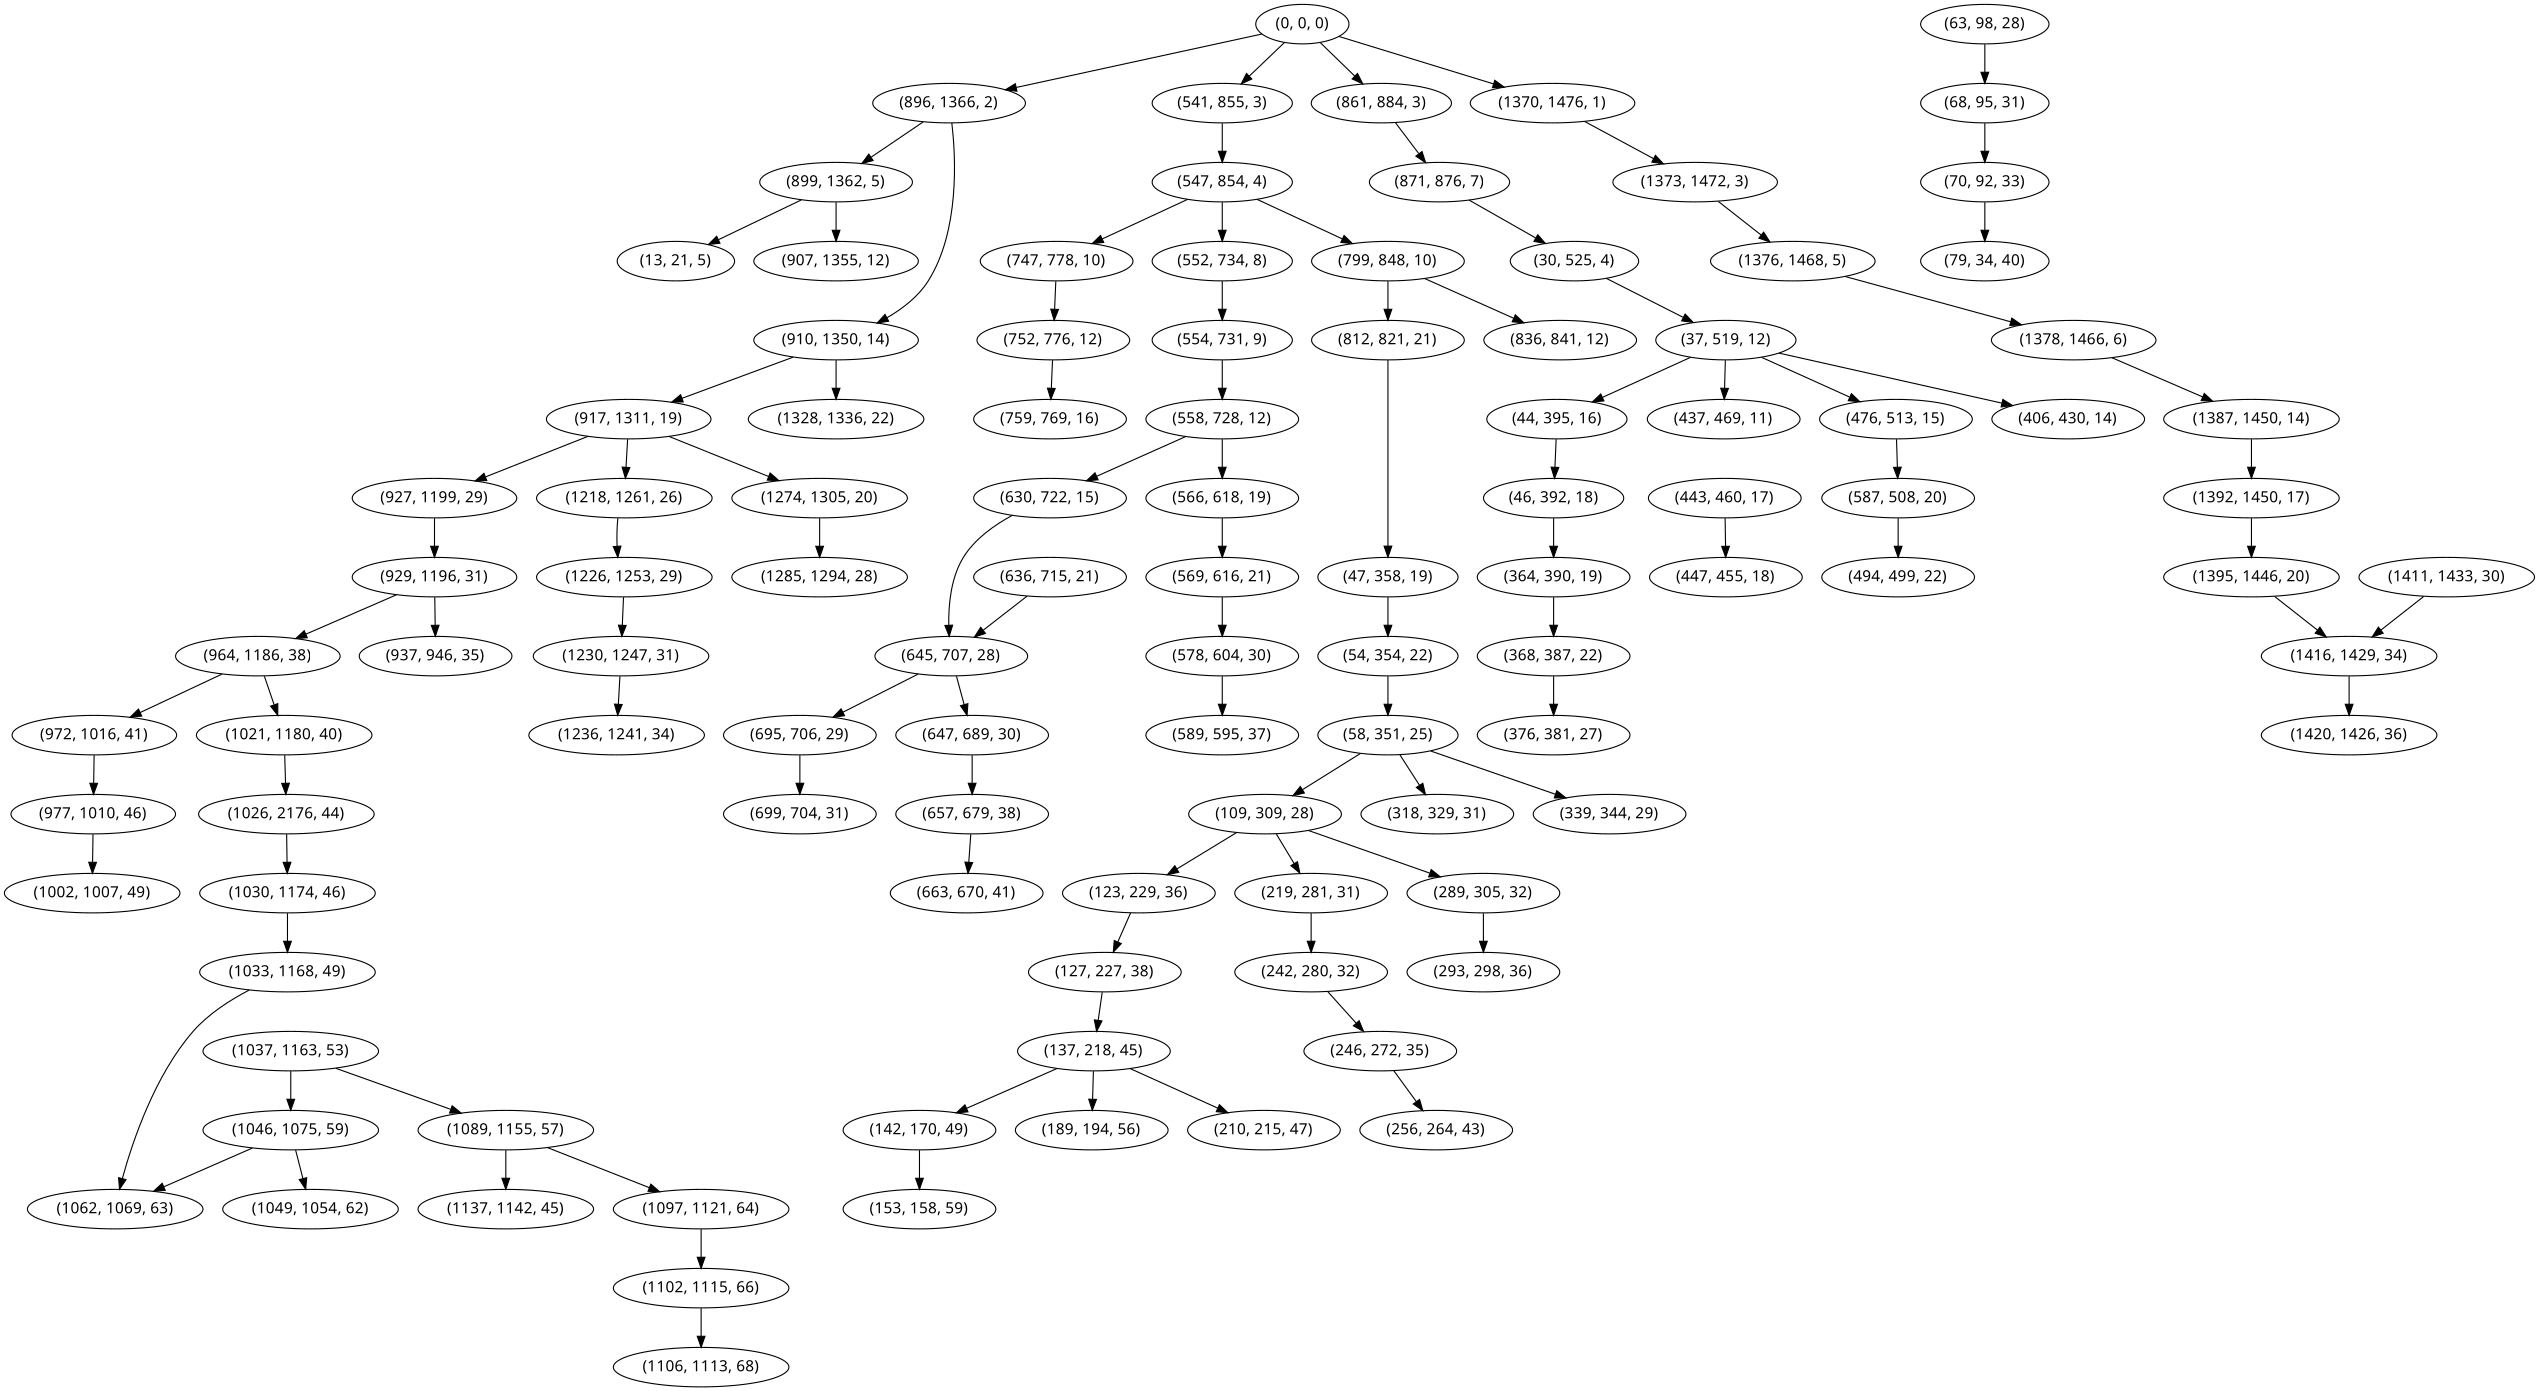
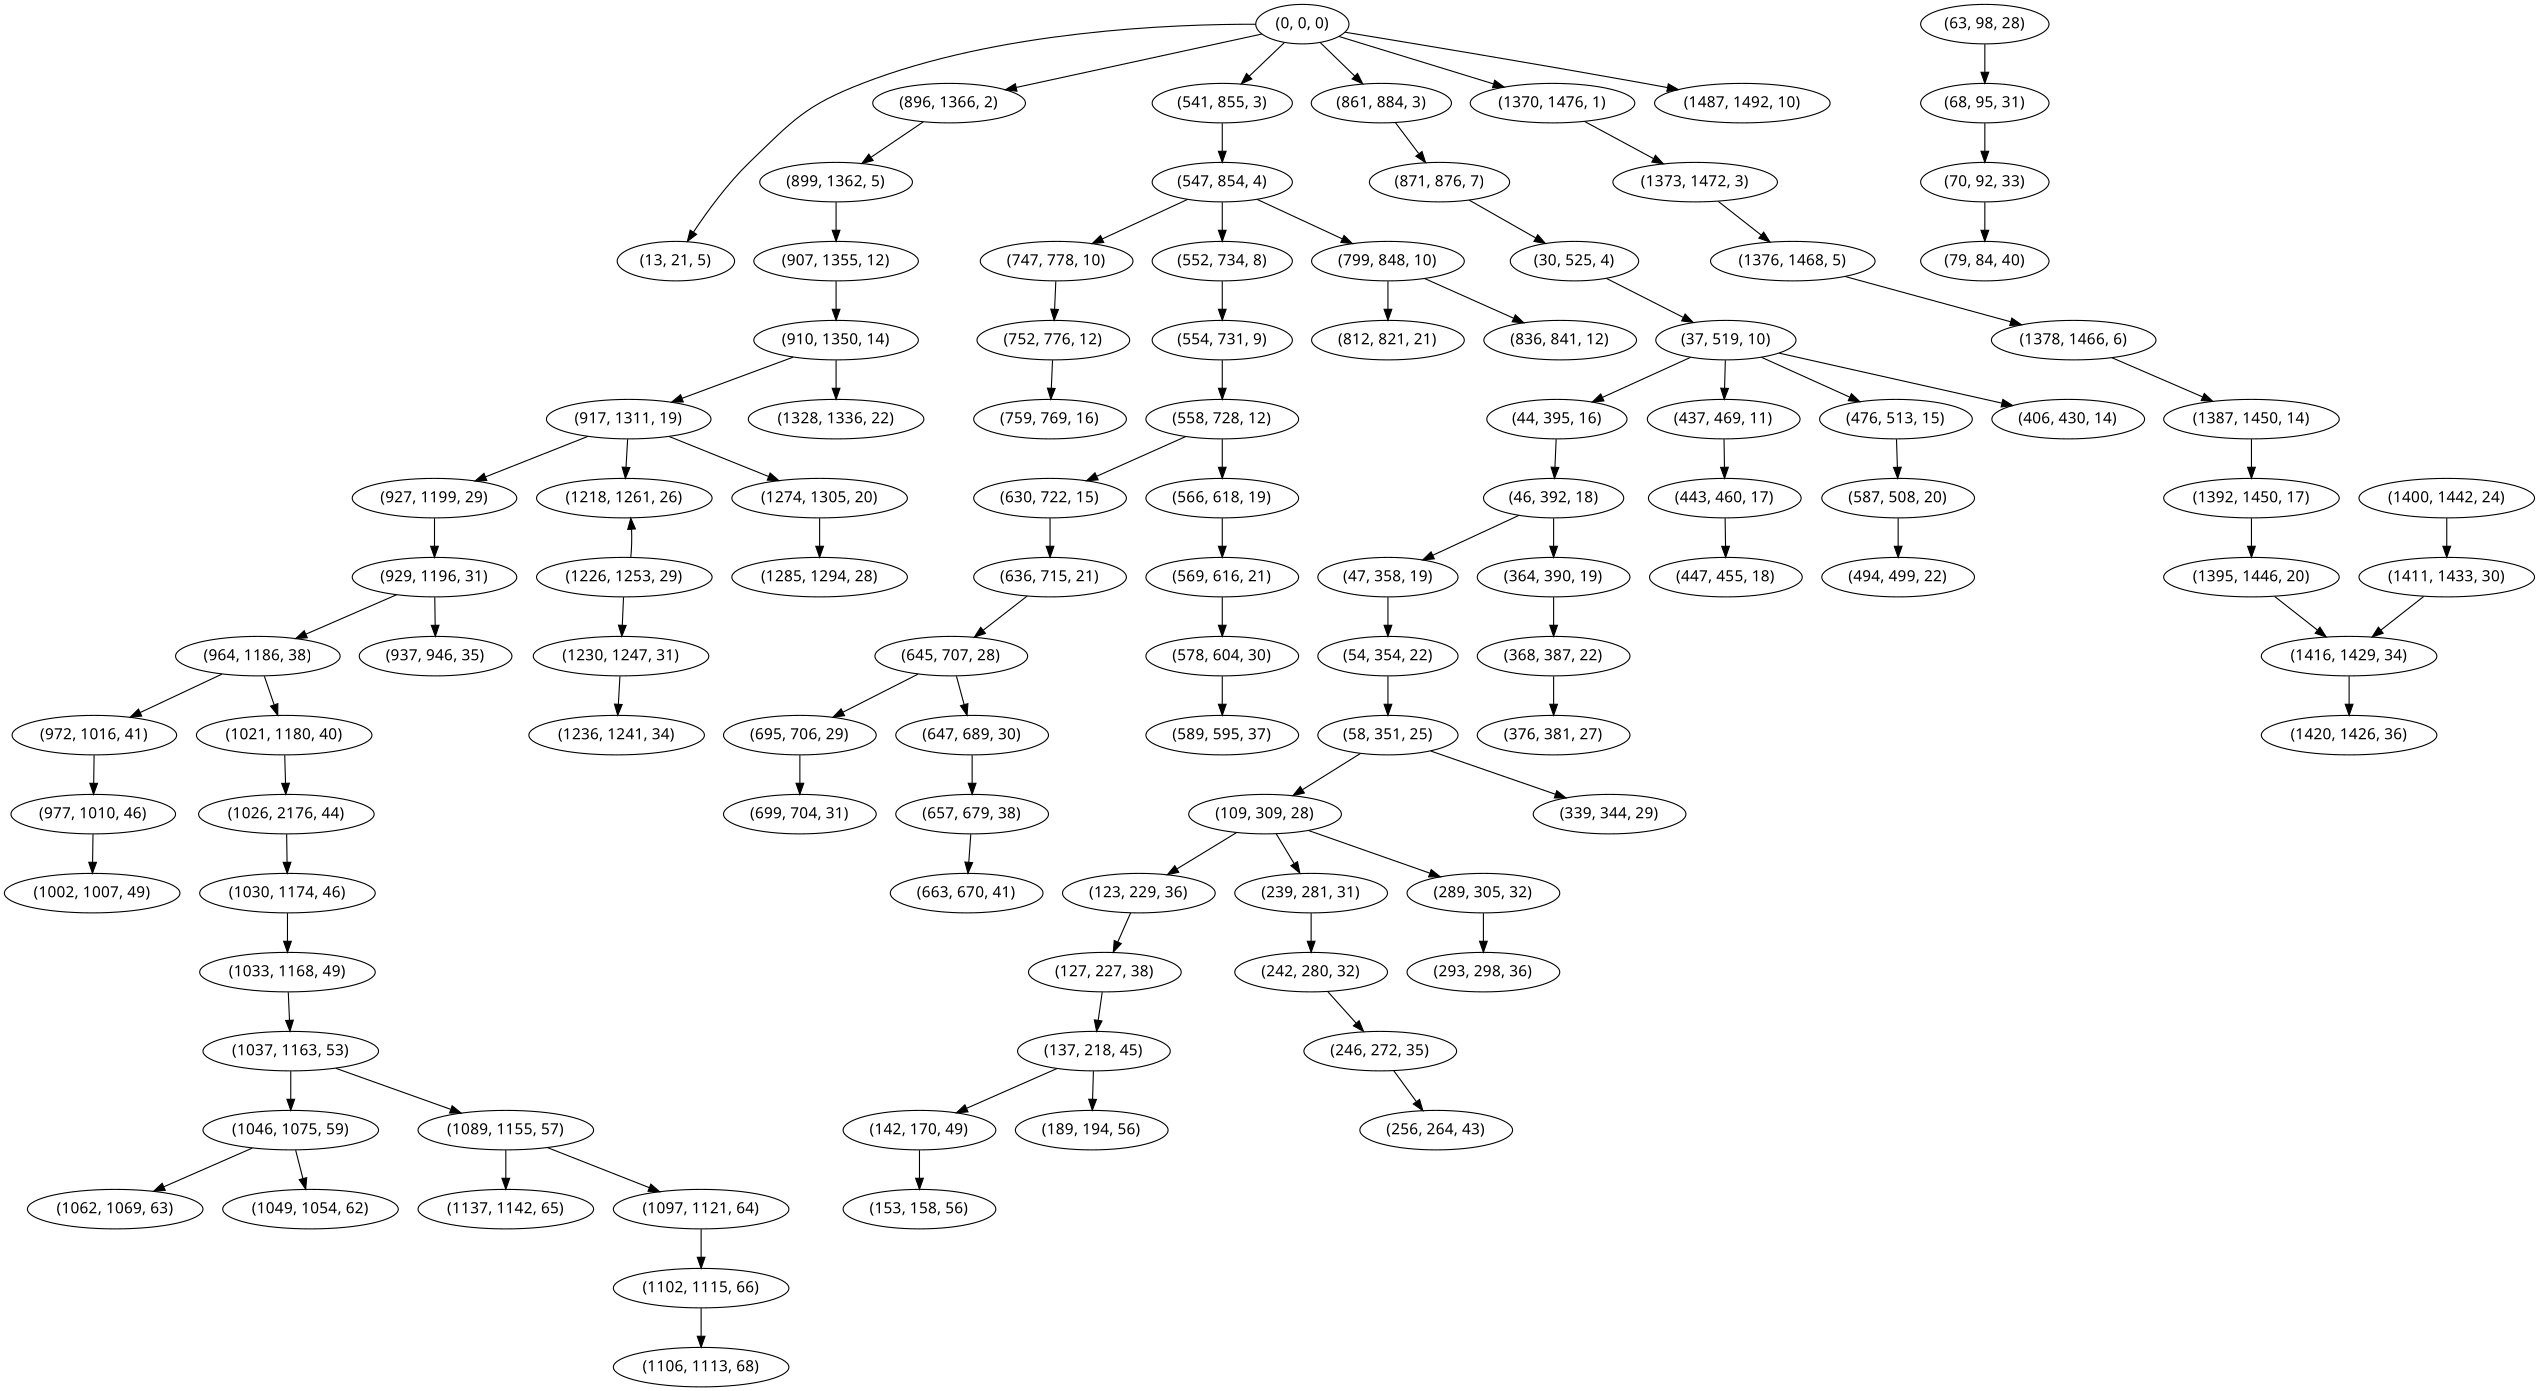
node "(1487, 1492, 10)": added
edge "(899, 1362, 5)" -> "(13, 21, 5)": now "(0, 0, 0)" -> "(13, 21, 5)"
edge "(896, 1366, 2)" -> "(910, 1350, 14)": now "(907, 1355, 12)" -> "(910, 1350, 14)"
node "(79, 34, 40)": label "(79, 34, 40)" -> "(79, 84, 40)"
node "(37, 519, 12)": label "(37, 519, 12)" -> "(37, 519, 10)"
edge "(812, 821, 21)" -> "(47, 358, 19)": now "(46, 392, 18)" -> "(47, 358, 19)"
edge "(437, 469, 11)" -> "(443, 460, 17)": added
node "(1400, 1442, 24)": added
edge "(1218, 1261, 26)" -> "(1226, 1253, 29)": reversed
edge "(630, 722, 15)" -> "(645, 707, 28)": now "(630, 722, 15)" -> "(636, 715, 21)"
node "(318, 329, 31)": removed
node "(219, 281, 31)": label "(219, 281, 31)" -> "(239, 281, 31)"
edge "(1033, 1168, 49)" -> "(1062, 1069, 63)": now "(1033, 1168, 49)" -> "(1037, 1163, 53)"
node "(210, 215, 47)": removed
node "(1137, 1142, 45)": label "(1137, 1142, 45)" -> "(1137, 1142, 65)"
node "(153, 158, 59)": label "(153, 158, 59)" -> "(153, 158, 56)"
